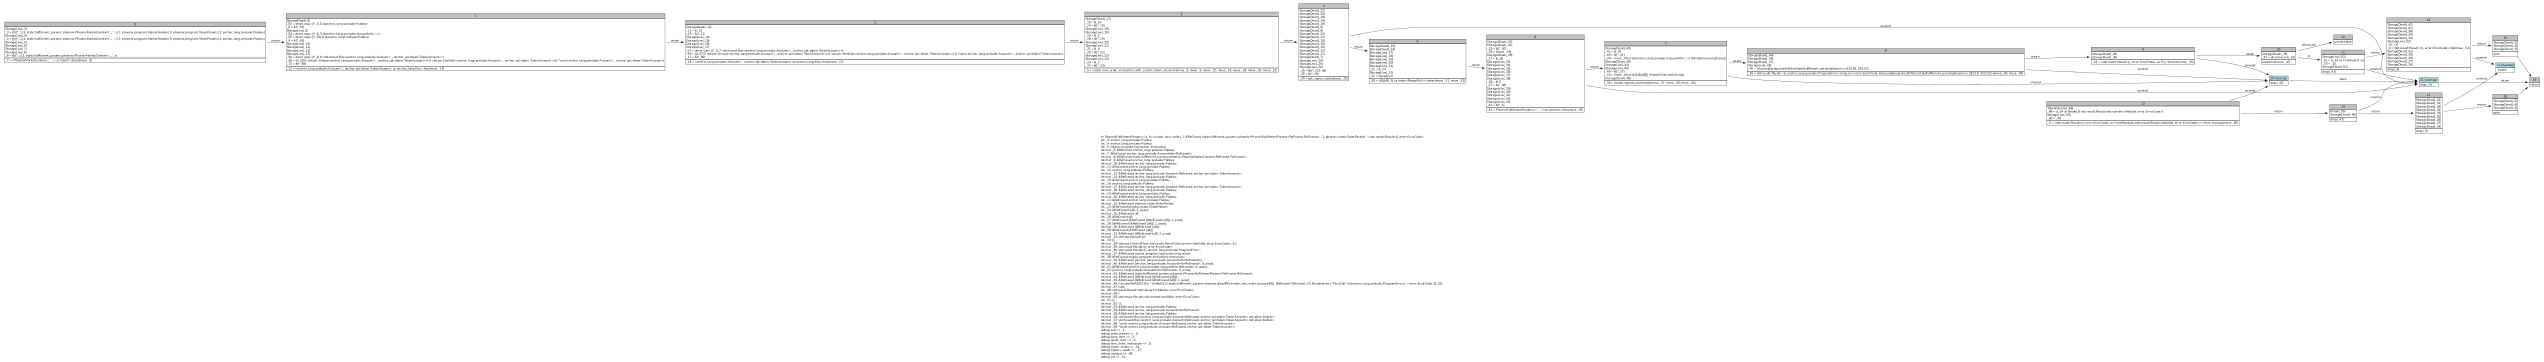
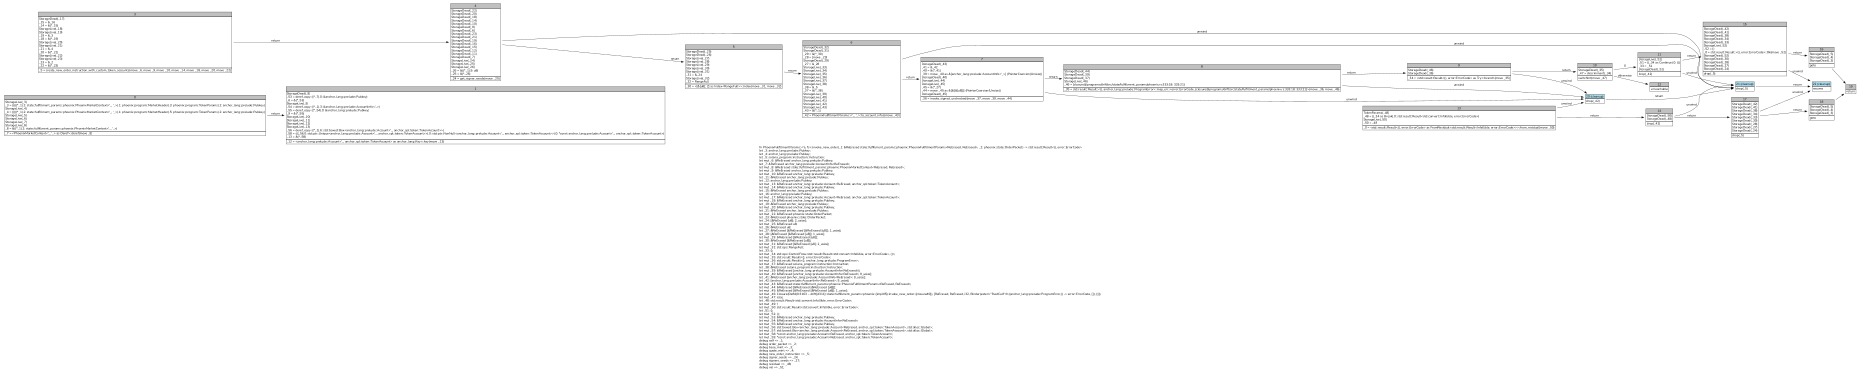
node "2": removed
edge "21 (cleanup)" -> "19": now "21 (cleanup)" -> "22 (cleanup)"
node "14": text "Break(_50)" -> "StorageDead(_50)"
